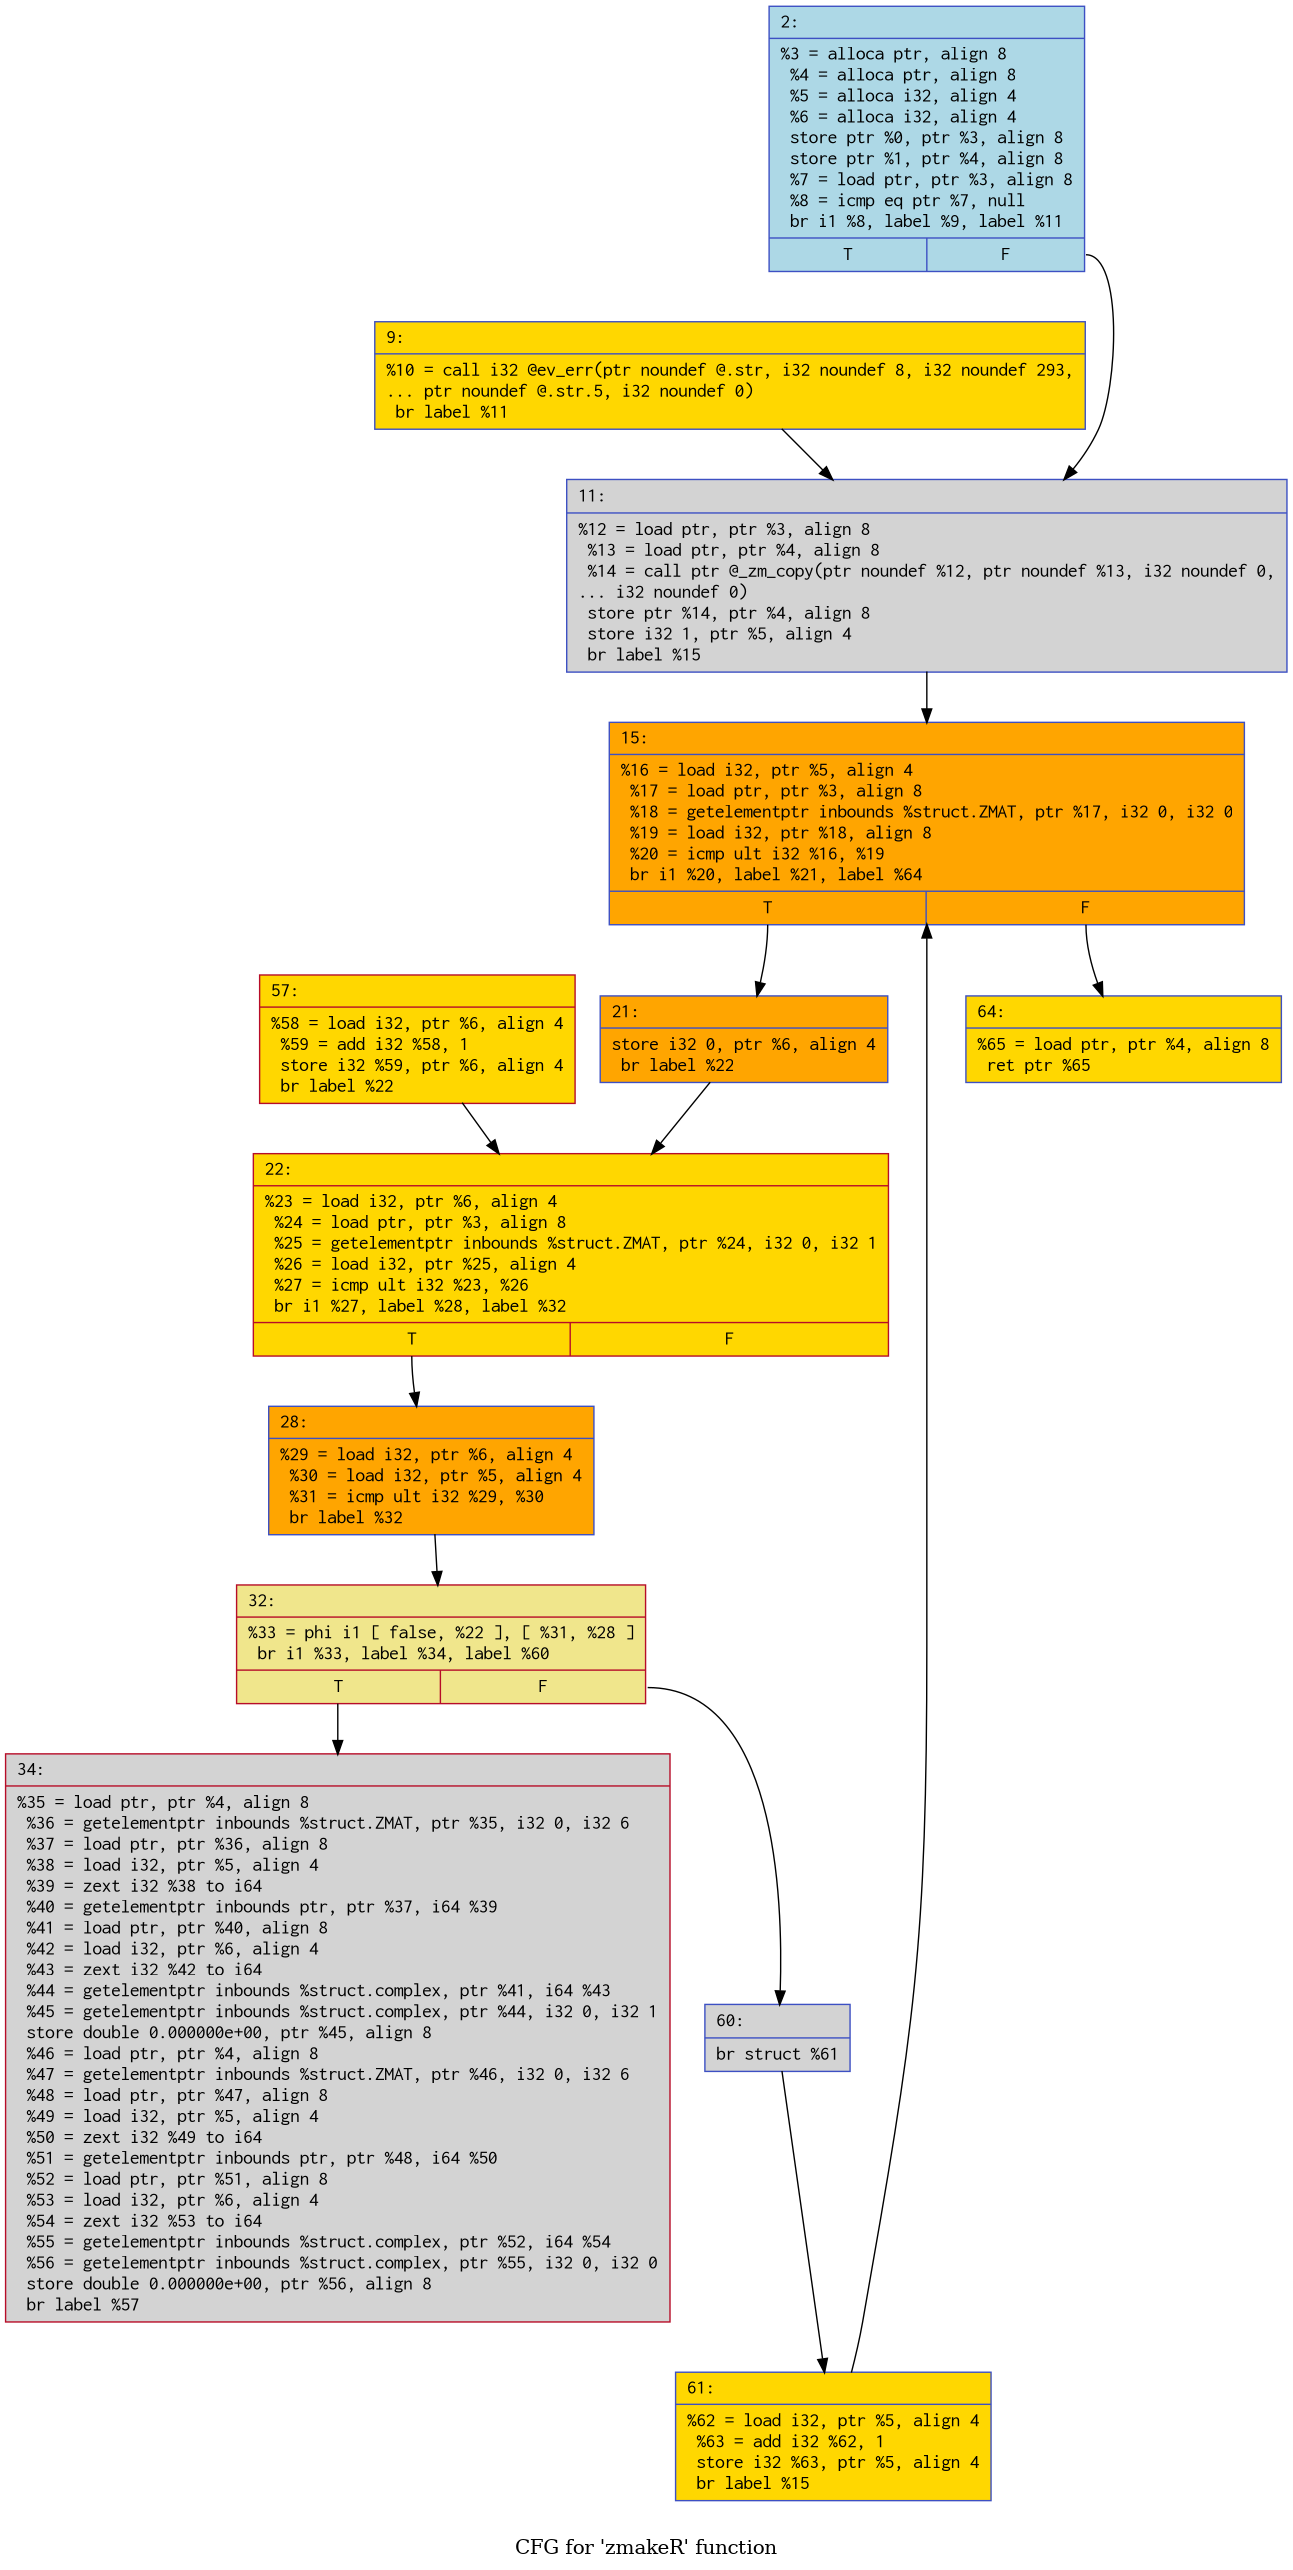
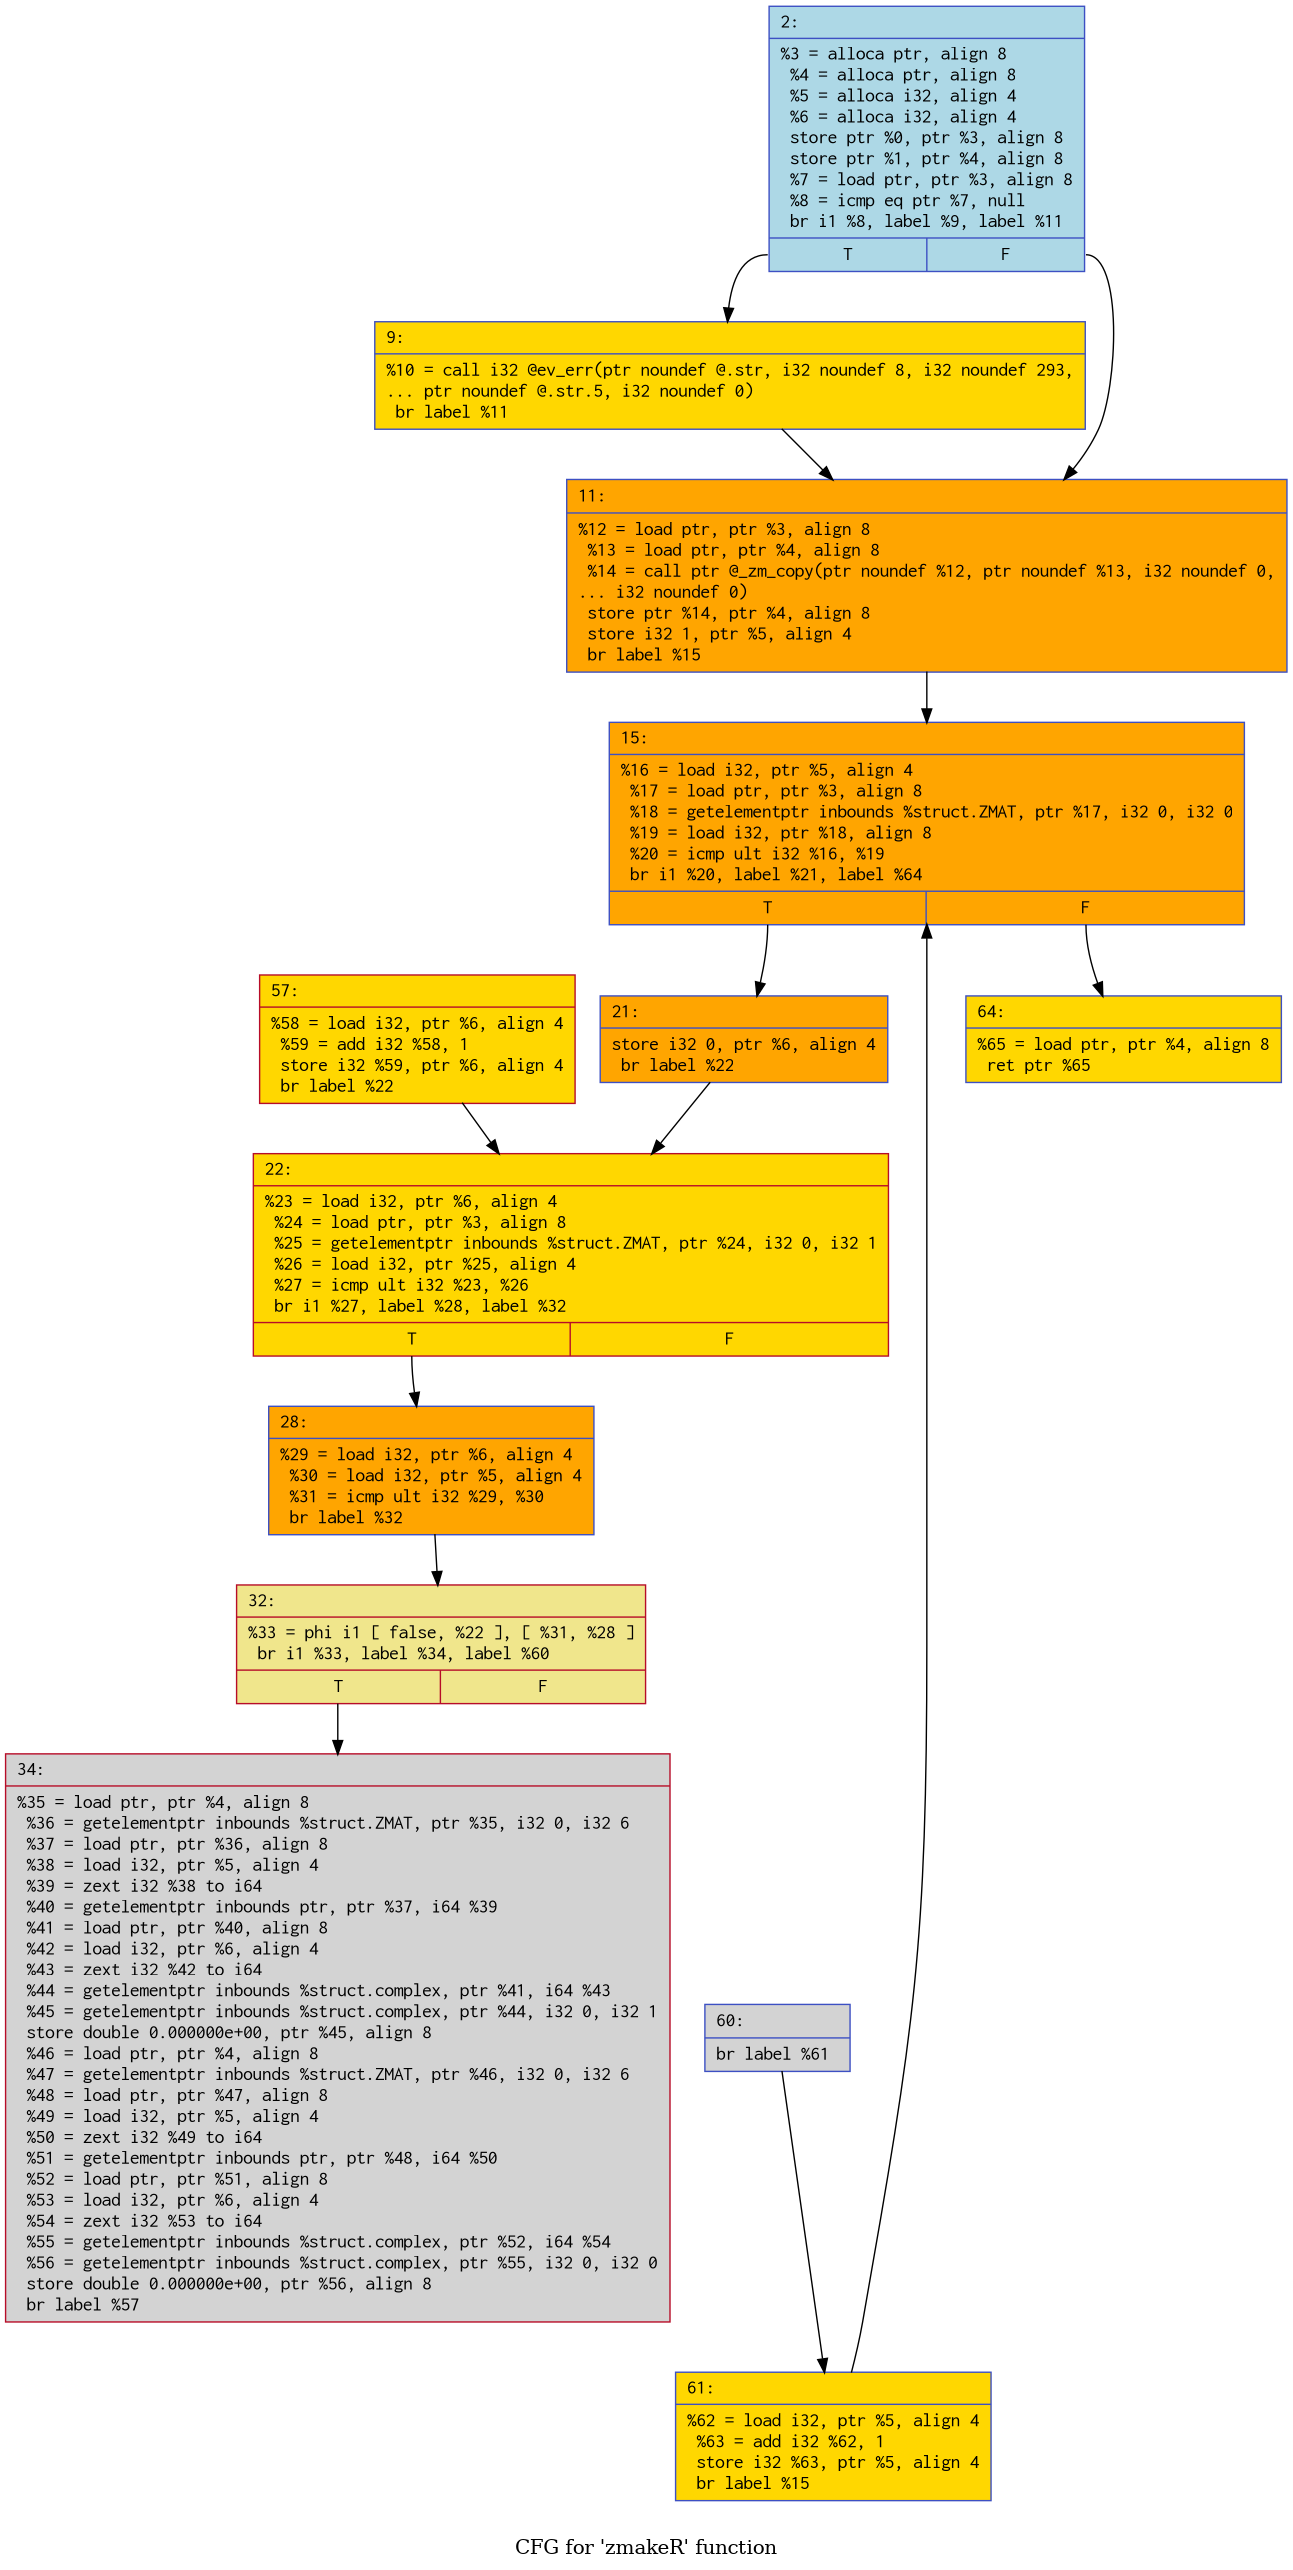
edge "2:" -> "9:": added
node "11:": fillcolor lightgrey -> orange
edge "32:" -> "60:": removed
node "60:": text "br struct %61" -> "br label %61"
